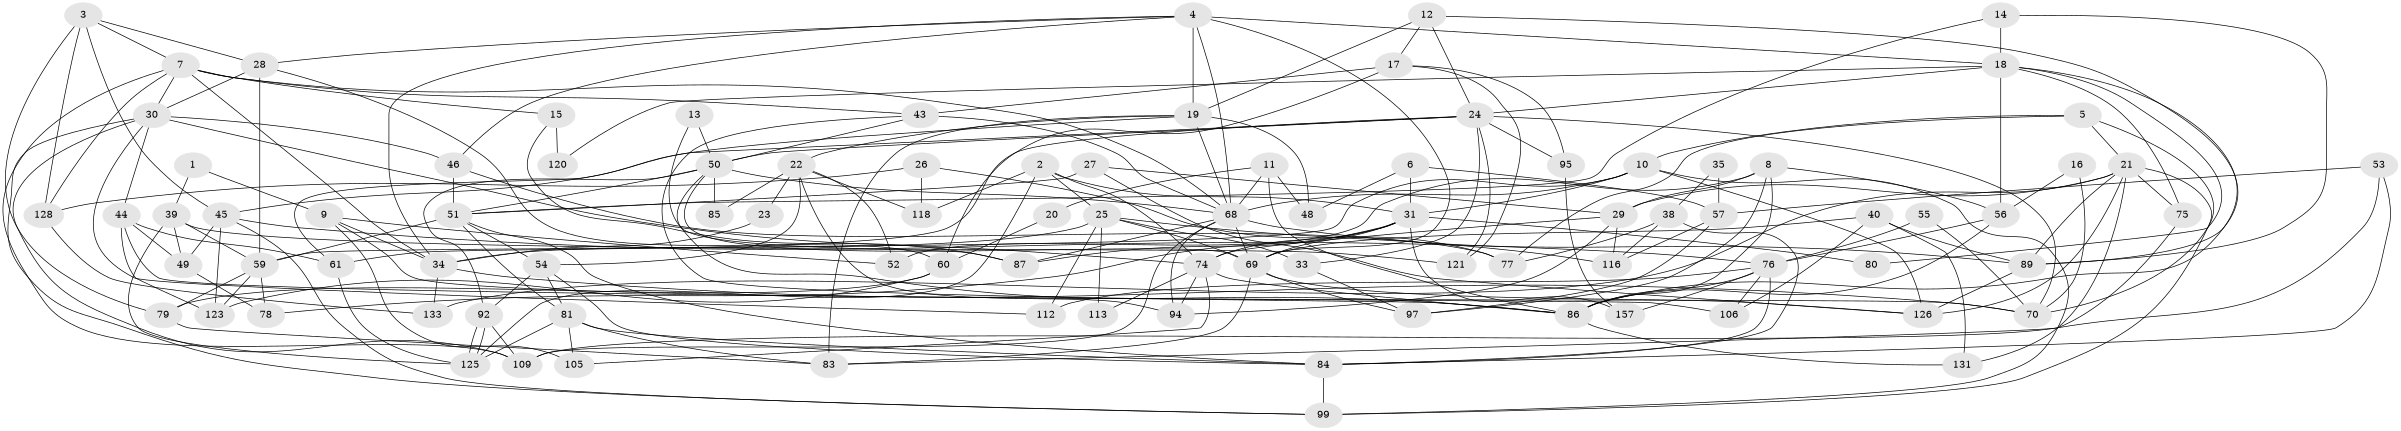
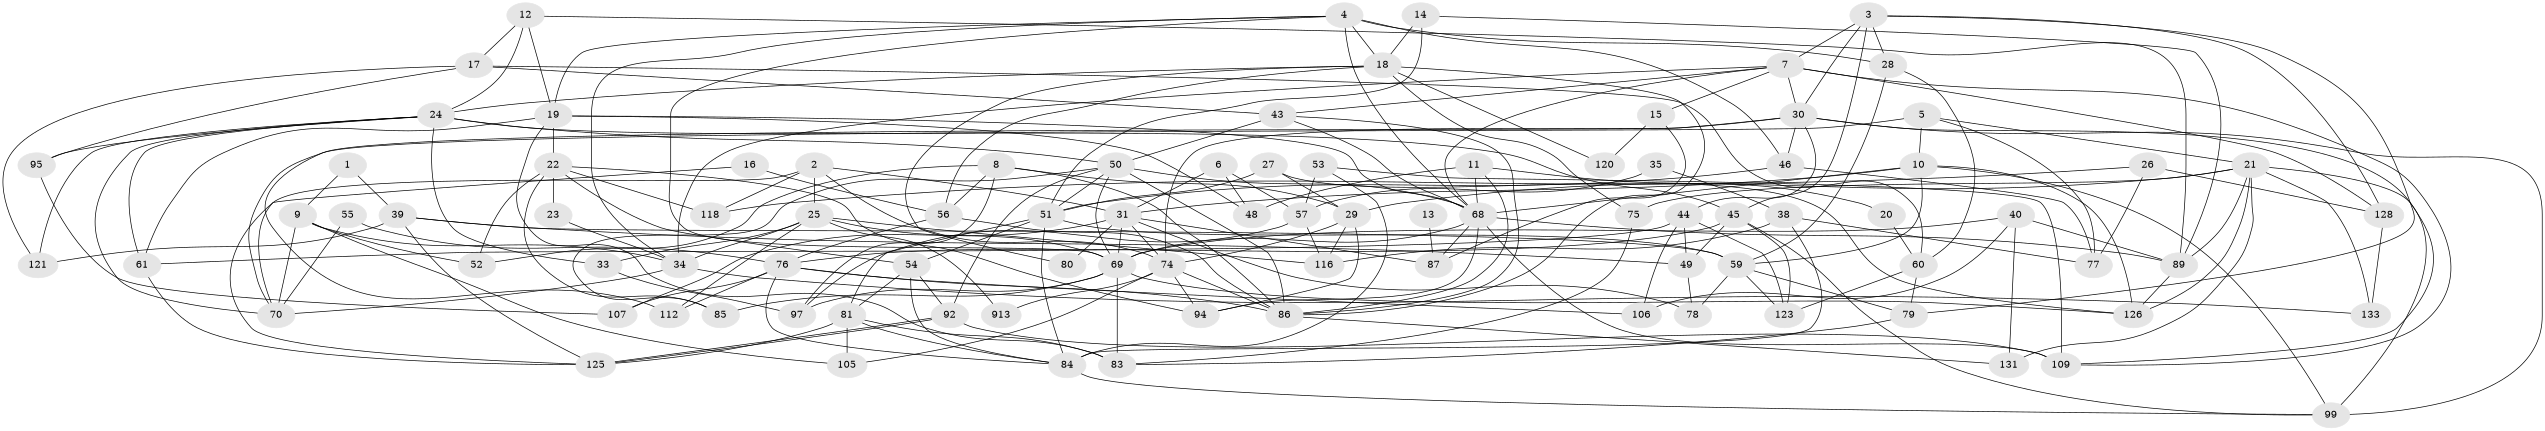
edge "28" -- "30": now "3" -- "30"
edge "13" -- "50": removed
edge "69" -- "85": added
node "113": label "113" -> "913"
node "157": label "157" -> "107"
